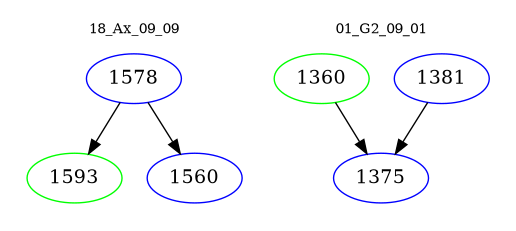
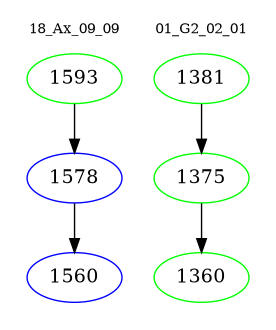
cluster "01_G2_09_01": label "01_G2_09_01" -> "01_G2_02_01"
node "1381": color blue -> green
edge "1578" -> "1593": reversed
edge "1360" -> "1375": reversed
node "1375": color blue -> green
